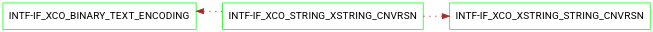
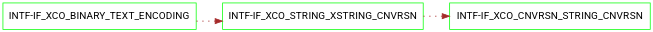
edge "INTF-IF_XCO_STRING_XSTRING_CNVRSN" -> "INTF-IF_XCO_BINARY_TEXT_ENCODING": reversed
node "INTF-IF_XCO_XSTRING_STRING_CNVRSN": label "INTF-IF_XCO_XSTRING_STRING_CNVRSN" -> "INTF-IF_XCO_CNVRSN_STRING_CNVRSN"
